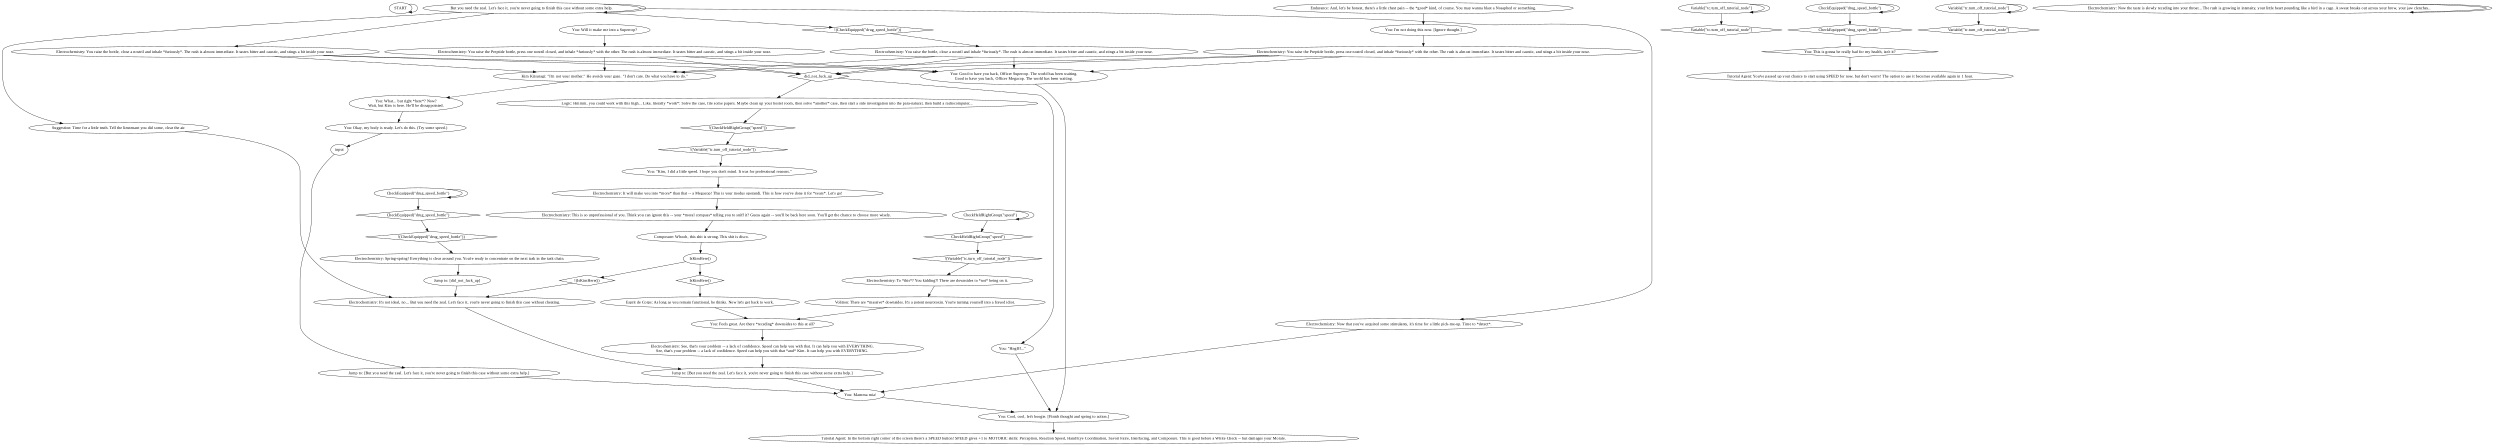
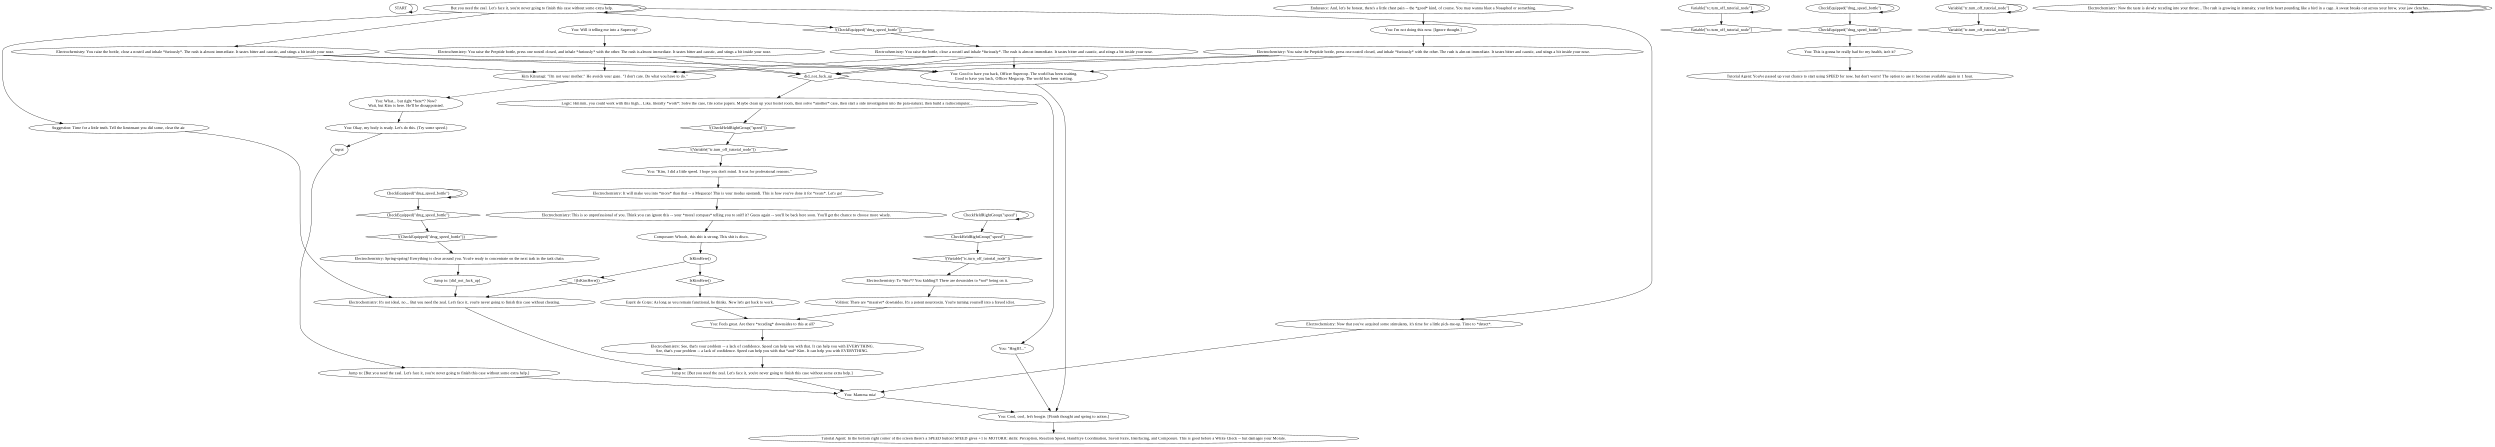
node "You: Will it make me into a Supercop?": label "You: Will it make me into a Supercop?" -> "You: Will it telling me into a Supercop?"
node "You: This is gonna be really bad for my health, isn't it?": shape diamond -> ellipse
